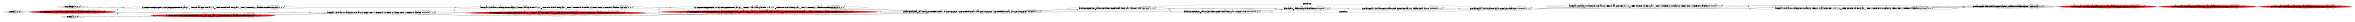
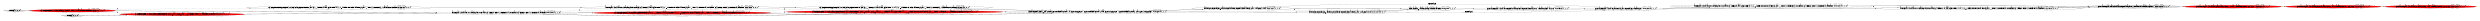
node "testCreateRTAS['0', '0', '1']": removed
